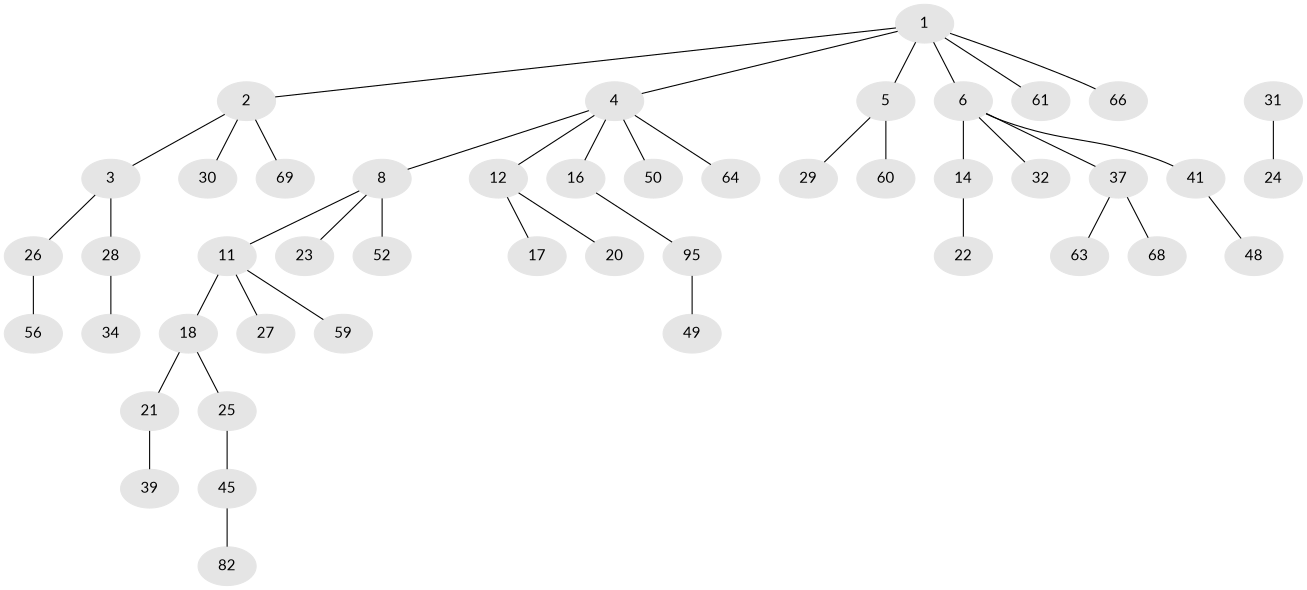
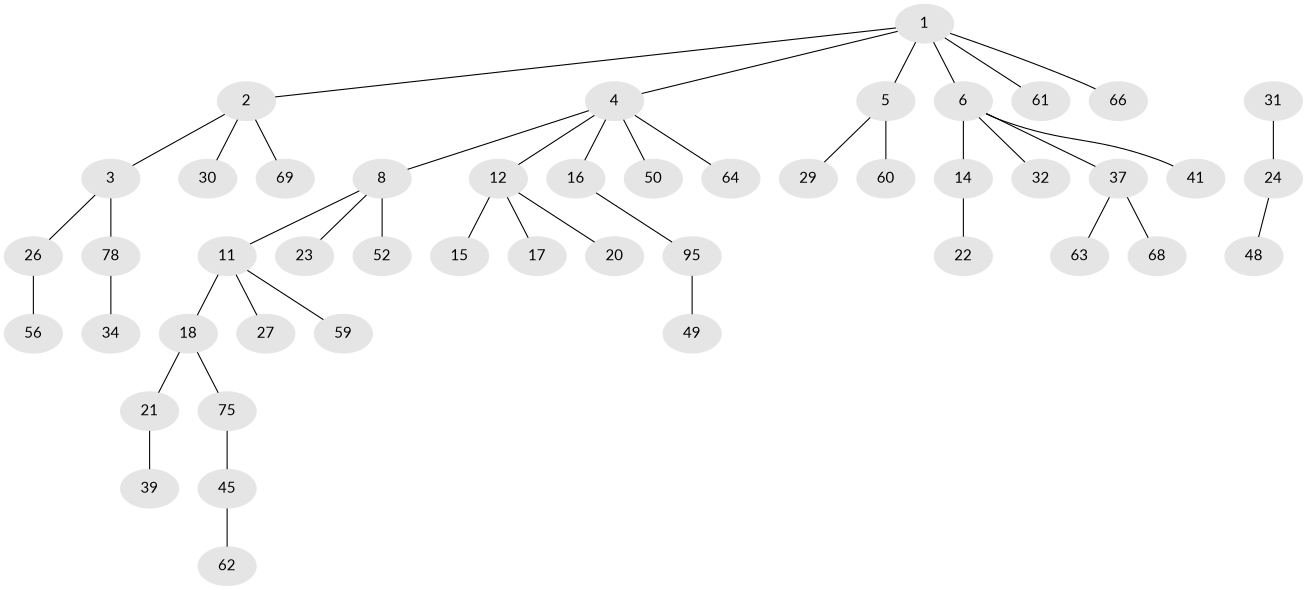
edge "41" -- "48": now "24" -- "48"
node "28": label "28" -> "78"
node "15": added
node "25": label "25" -> "75"
node "82": label "82" -> "62"
